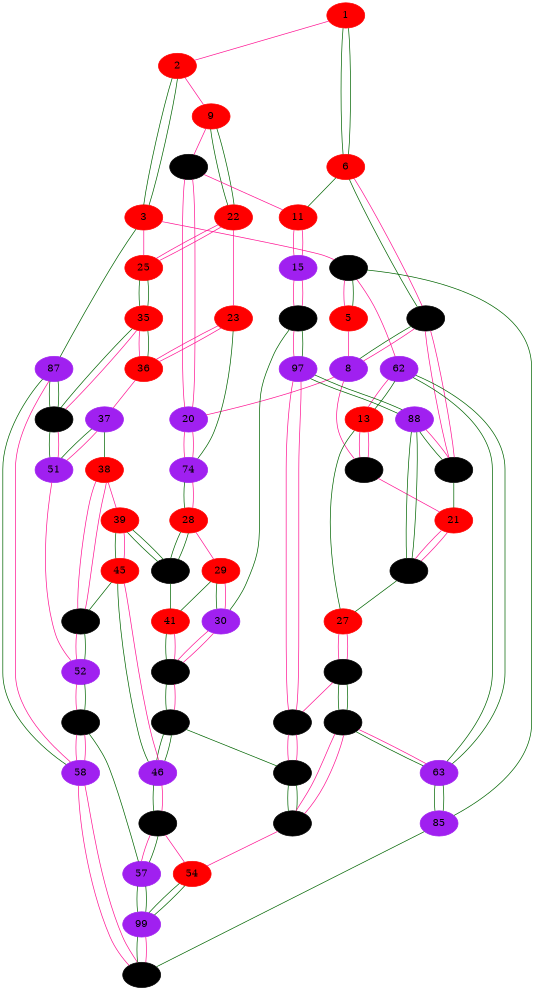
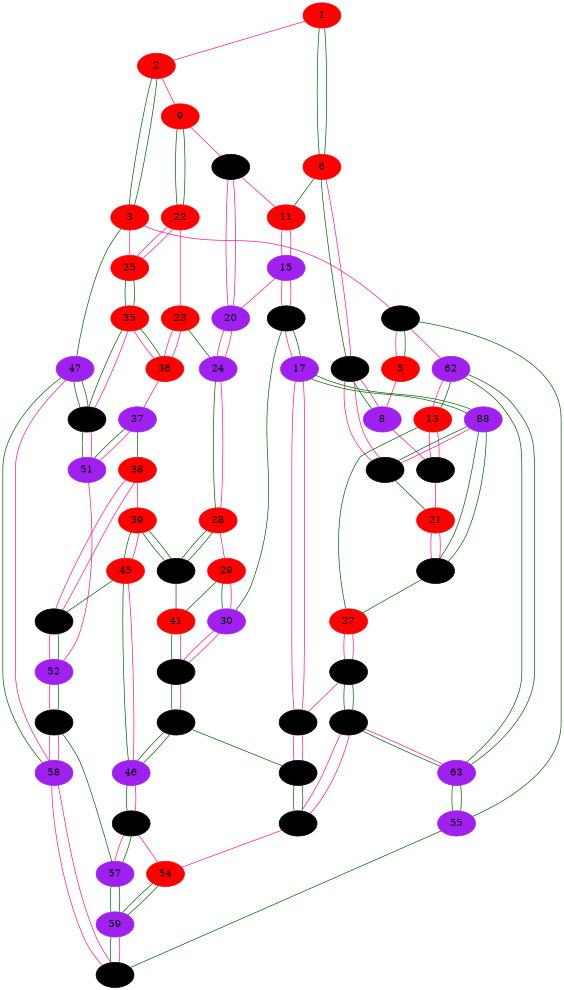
node "87": label "87" -> "47"
node "97": label "97" -> "17"
edge "8" -- "20": now "15" -- "20"
node "74": label "74" -> "24"
node "85": label "85" -> "55"
node "99": label "99" -> "59"
